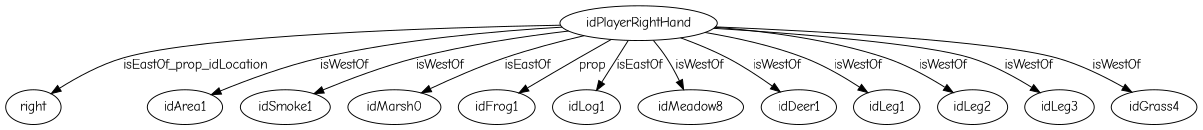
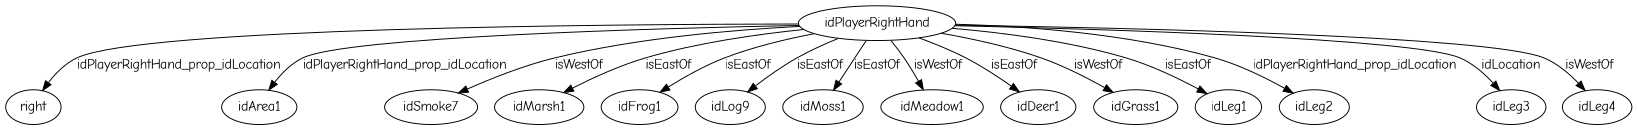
edge "idPlayerRightHand" -> "right": label "isEastOf_prop_idLocation" -> "idPlayerRightHand_prop_idLocation"
edge "idPlayerRightHand" -> "idArea1": label "isWestOf" -> "idPlayerRightHand_prop_idLocation"
edge "idPlayerRightHand" -> "idFrog1": label "prop" -> "isEastOf"
edge "idPlayerRightHand" -> "idDeer1": label "isWestOf" -> "isEastOf"
edge "idPlayerRightHand" -> "idLeg1": label "isWestOf" -> "isEastOf"
edge "idPlayerRightHand" -> "idLeg2": label "isWestOf" -> "idPlayerRightHand_prop_idLocation"
edge "idPlayerRightHand" -> "idLeg3": label "isWestOf" -> "idLocation"
node "idSmoke1": label "idSmoke1" -> "idSmoke7"
node "idMarsh0": label "idMarsh0" -> "idMarsh1"
node "idLog1": label "idLog1" -> "idLog9"
node "idMeadow8": label "idMeadow8" -> "idMeadow1"
node "idMoss1": added
node "idGrass1": added
node "idGrass4": label "idGrass4" -> "idLeg4"
